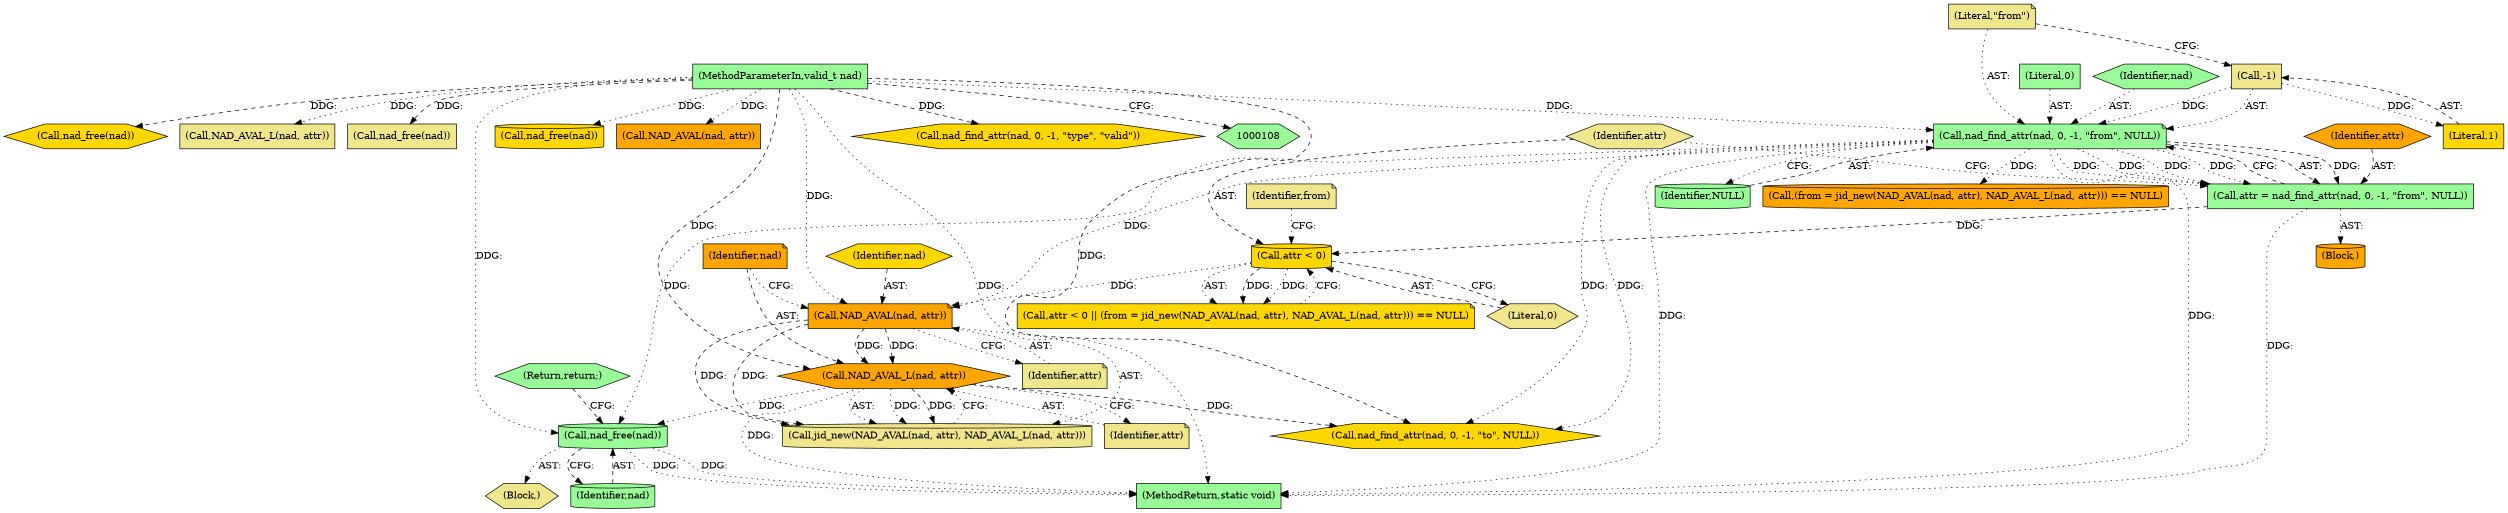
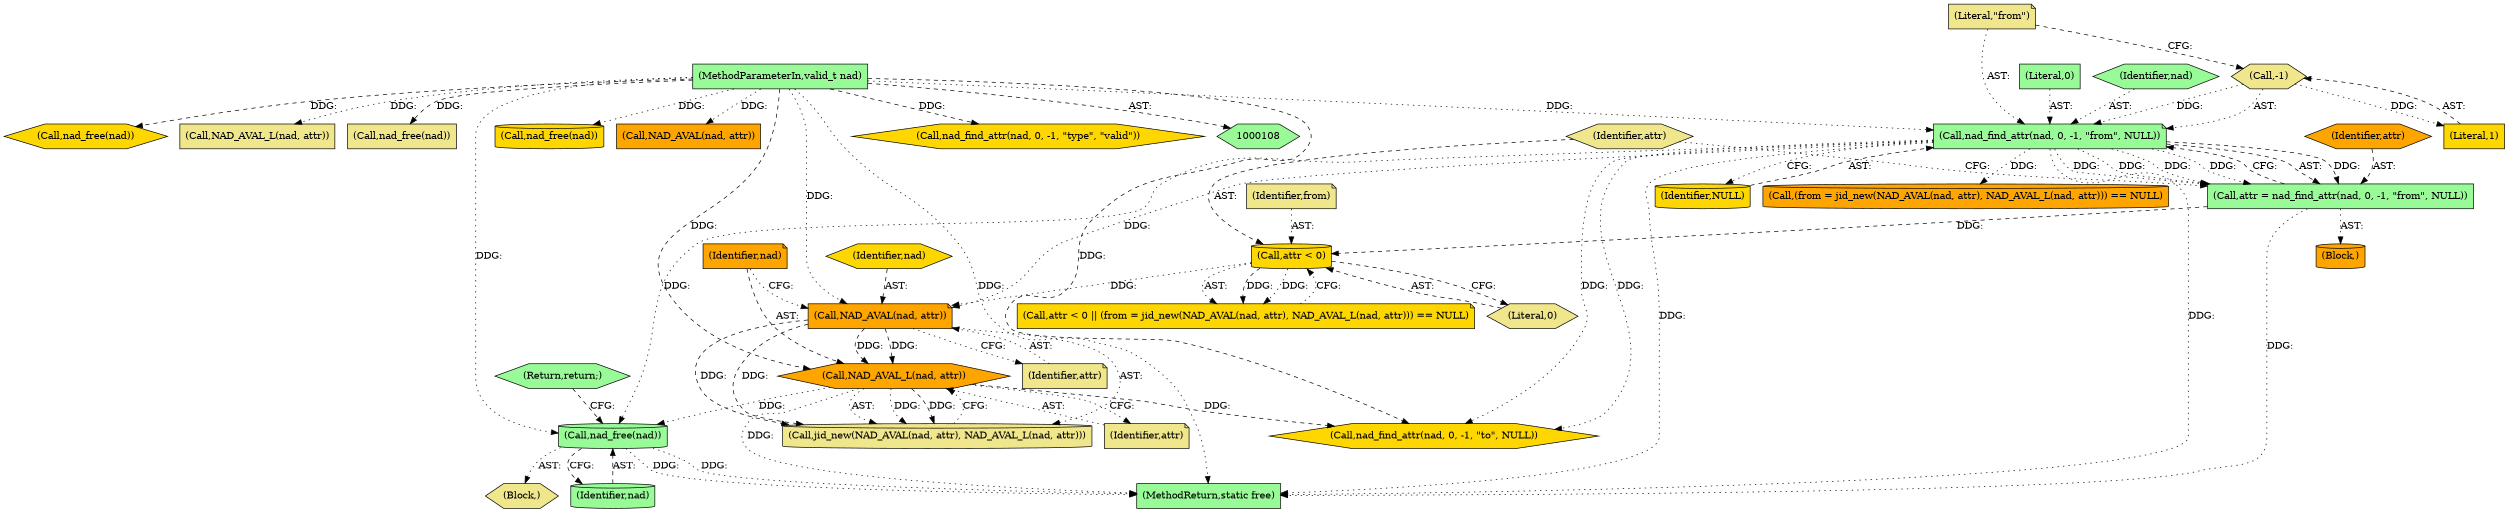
node "(Call,-1)": shape box -> hexagon
edge "(MethodParameterIn,valid_t nad)" -> "1000108": label "CFG: " -> "AST: "
node "(Identifier,NULL)": fillcolor palegreen -> gold
edge "(Identifier,from)" -> "(Call,attr < 0)": label "CFG: " -> "AST: "
node "(MethodReturn,static void)": label "(MethodReturn,static void)" -> "(MethodReturn,static free)"
